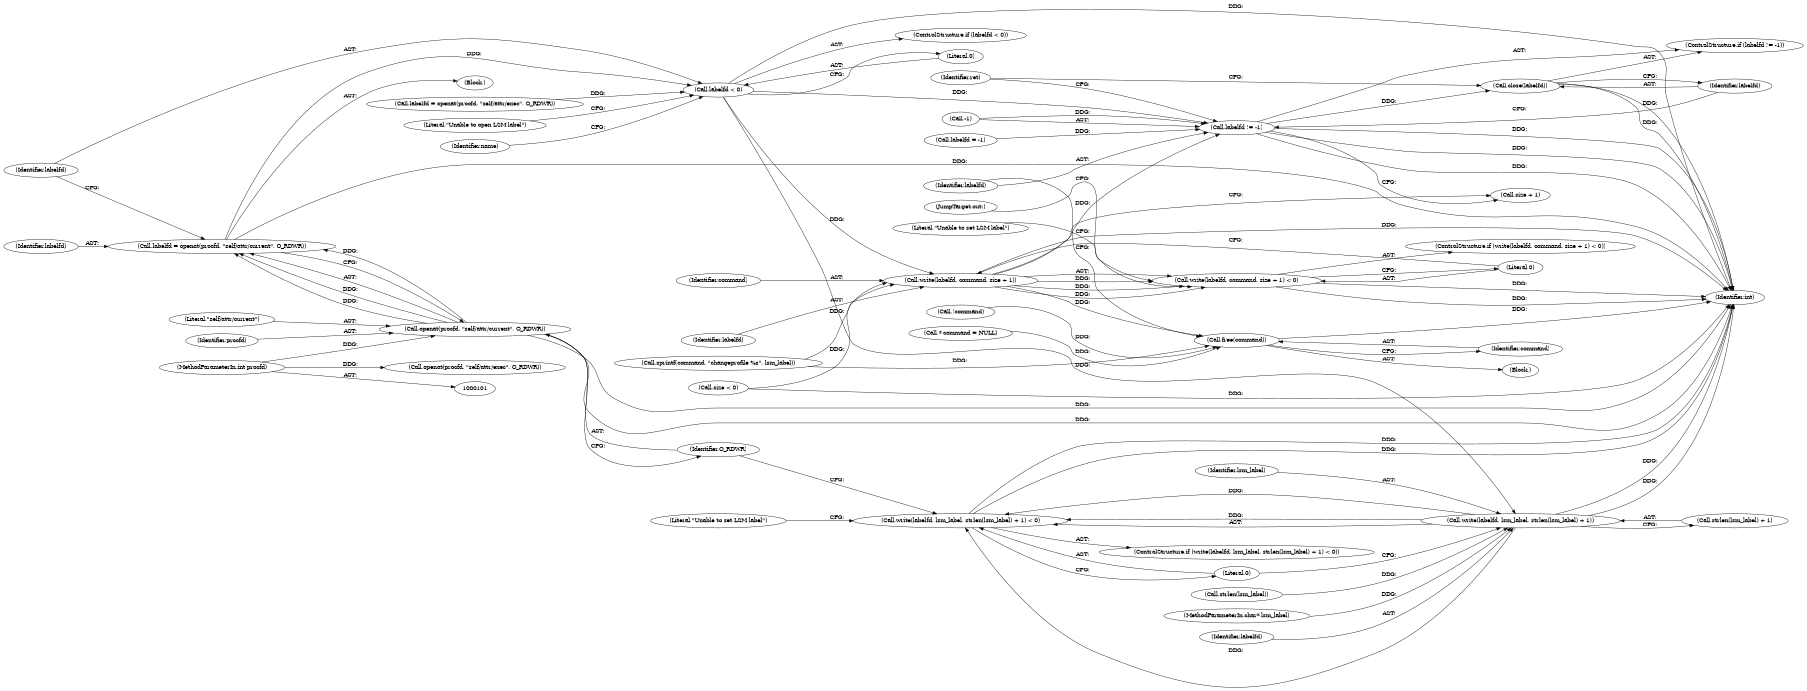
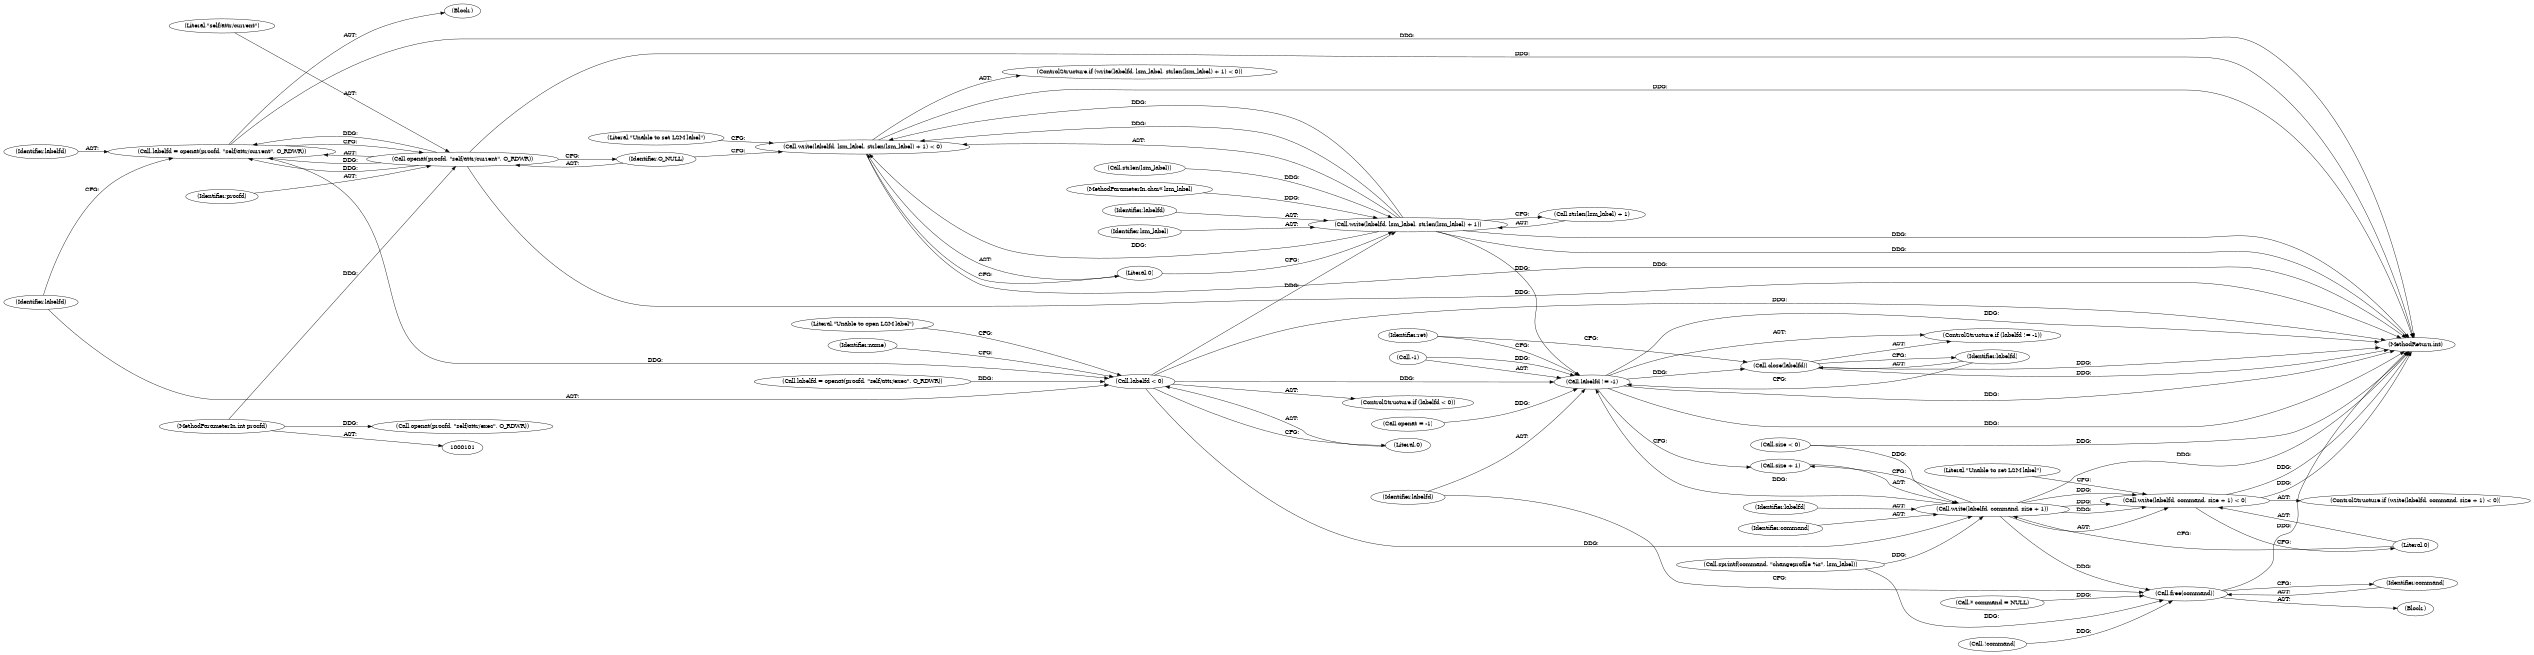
node "(Call,labelfd = -1)": label "(Call,labelfd = -1)" -> "(Call,openat = -1)"
node "(JumpTarget,out:)": removed
edge "(Call,write(labelfd, lsm_label, strlen(lsm_label) + 1))" -> "(Call,labelfd != -1)": added, label "DDG:"
node "(Identifier,int)": label "(Identifier,int)" -> "(MethodReturn,int)"
node "(Identifier,O_RDWR)": label "(Identifier,O_RDWR)" -> "(Identifier,O_NULL)"
edge "(Call,size + 1)" -> "(Call,write(labelfd, command, size + 1))": added, label "AST:"
